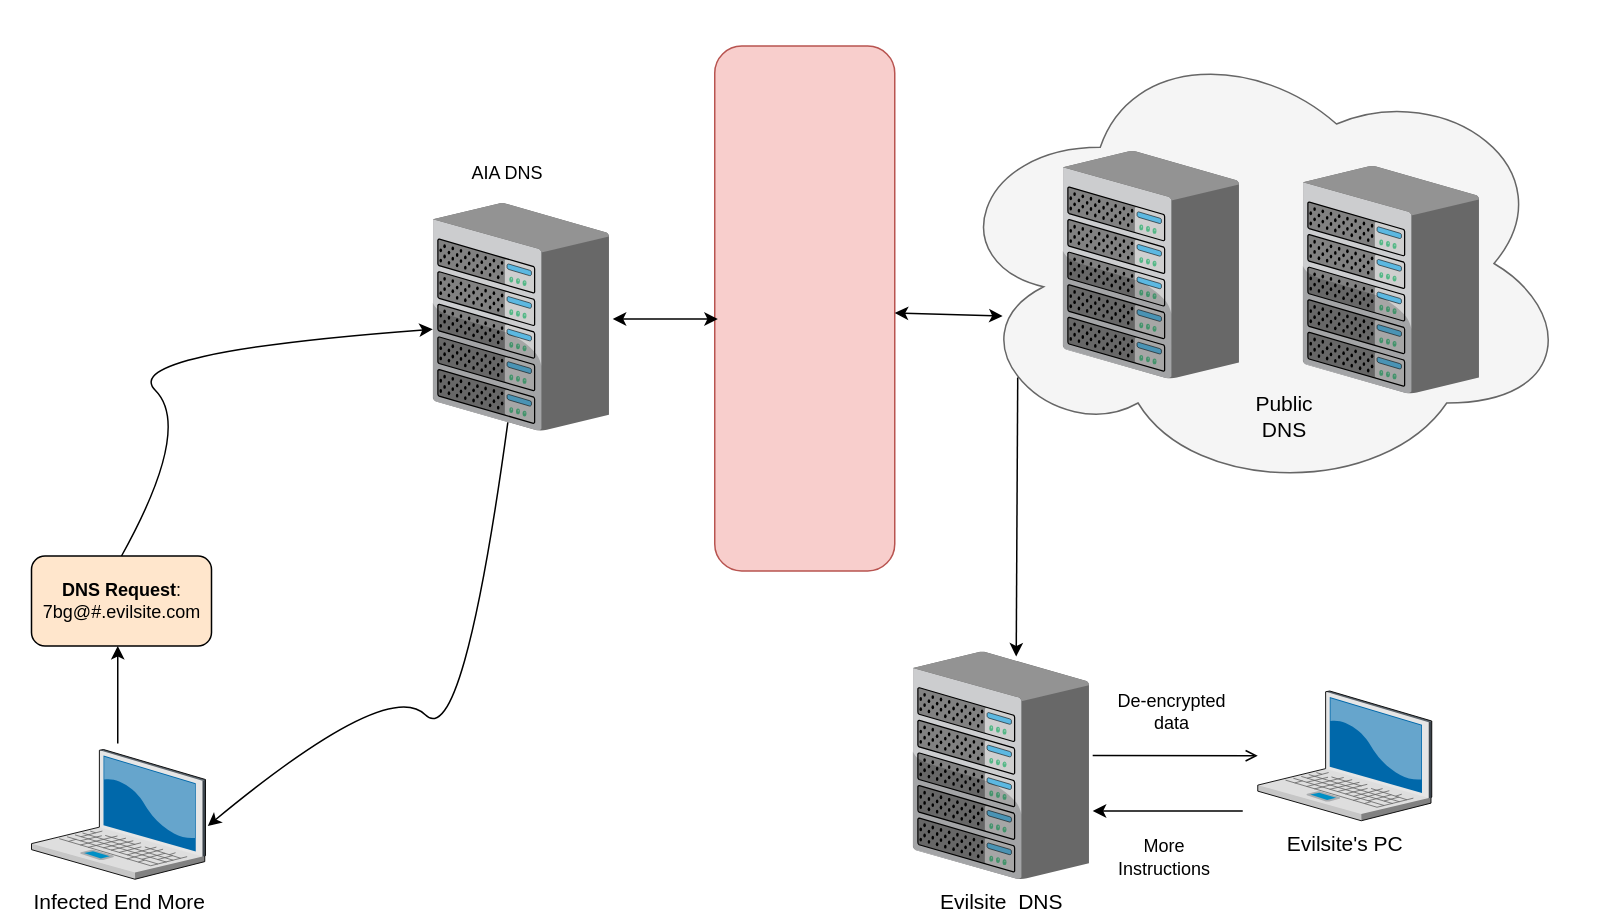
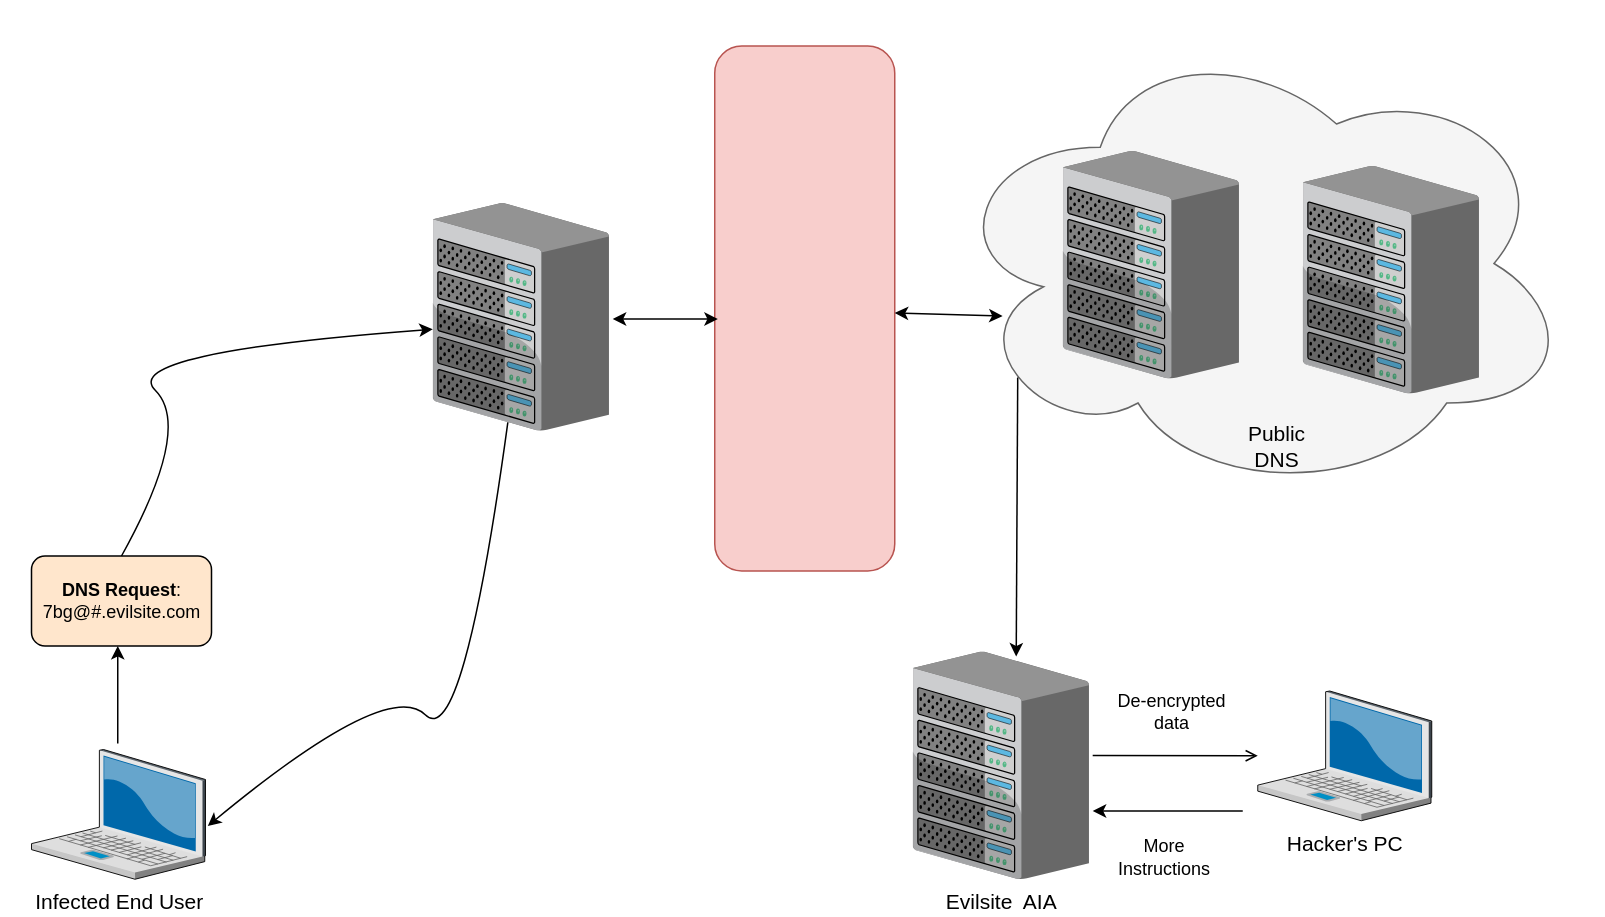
node "AIA DNS": removed
node "Public DNS": moved (1285, 416) -> (1277, 446)
node "Evilsite's PC": label "Evilsite's PC" -> "Hacker's PC"
node "Infected End More": label "Infected End More" -> "Infected End User"
node "Evilsite DNS": label "Evilsite DNS" -> "Evilsite AIA"
